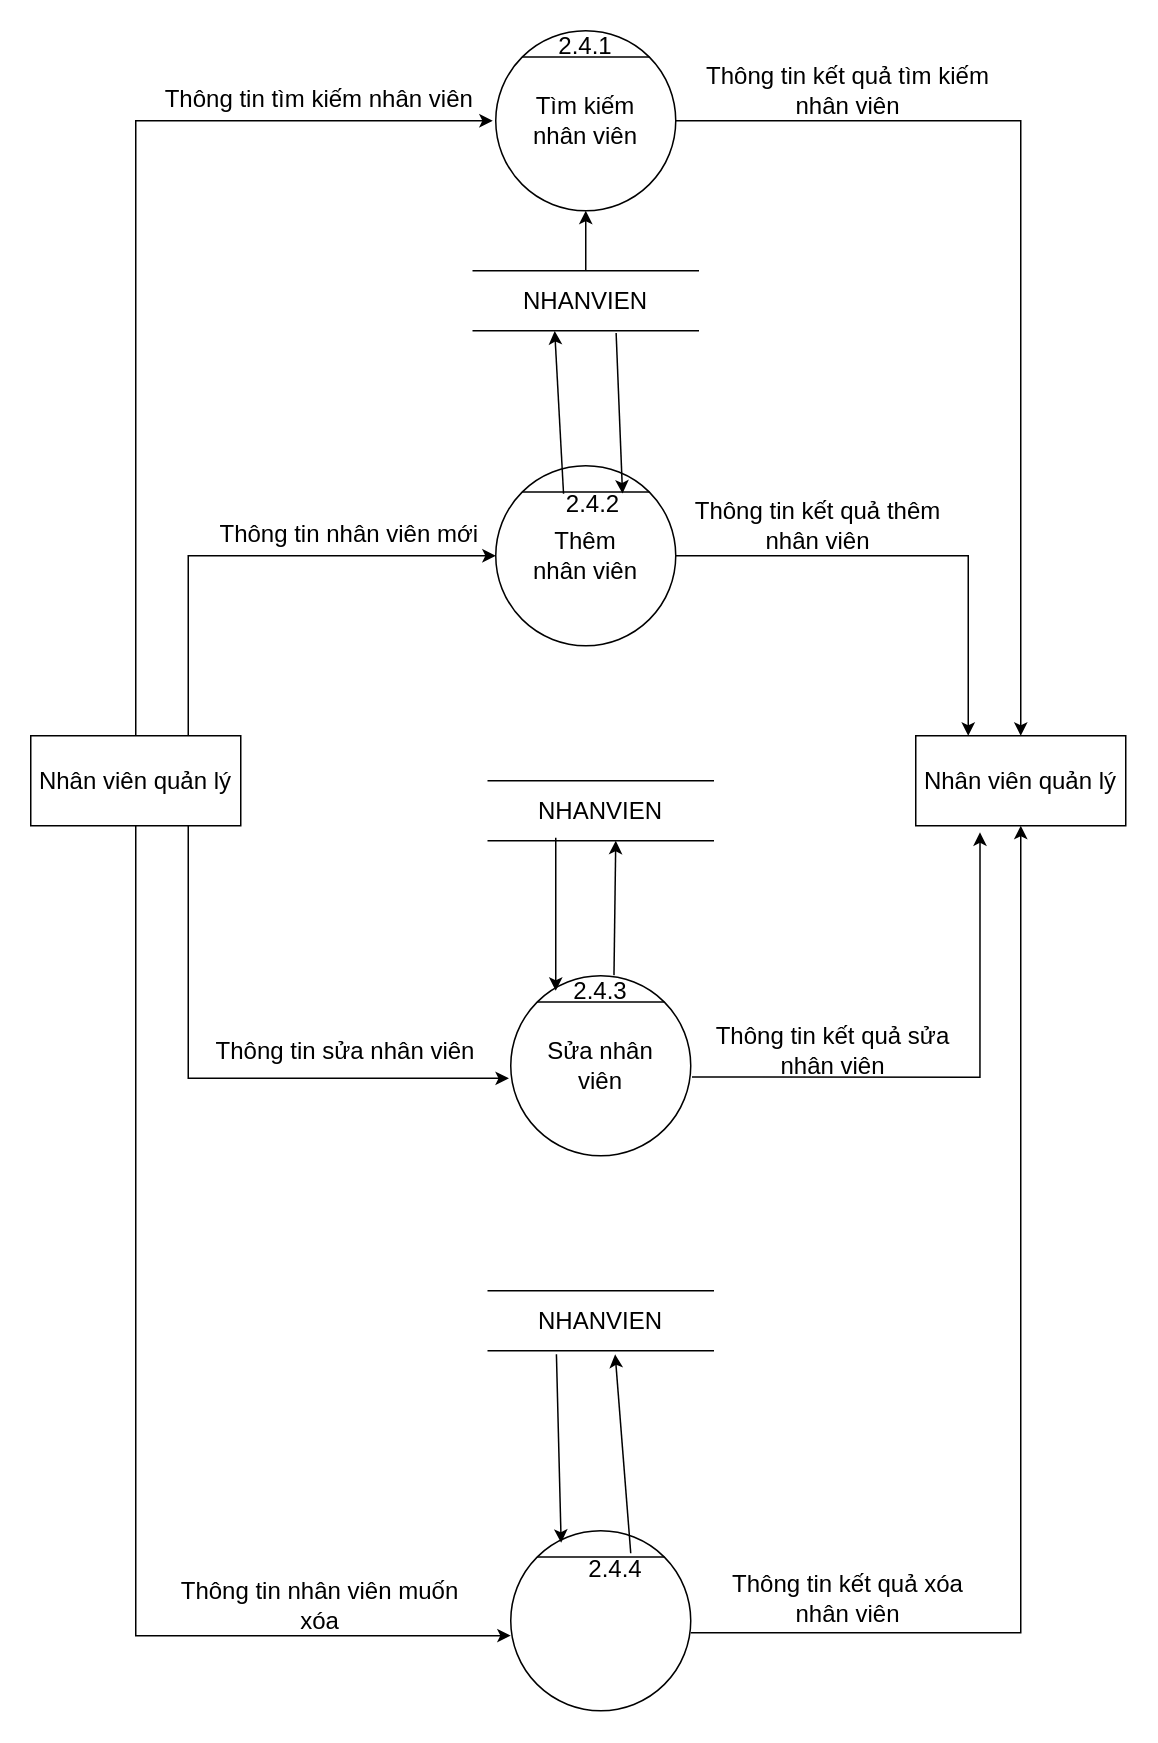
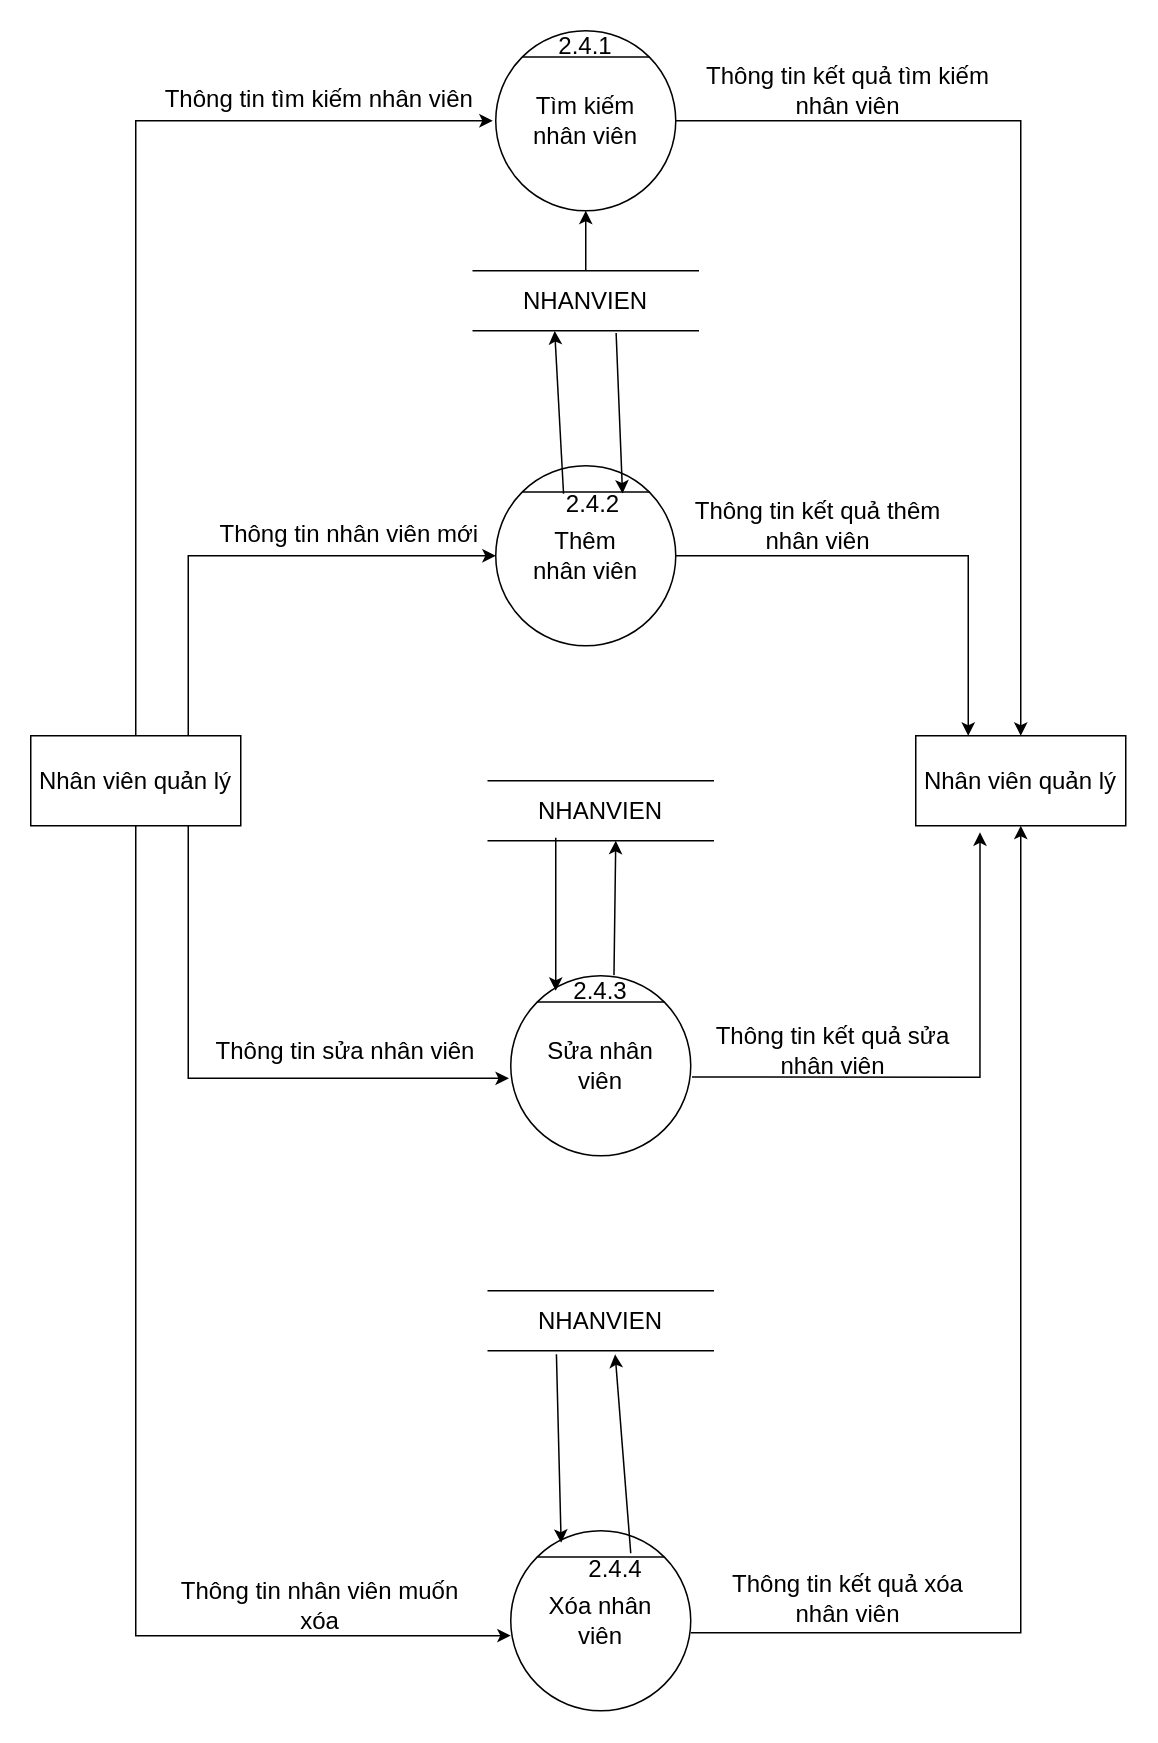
node "Xóa nhân viên": added
